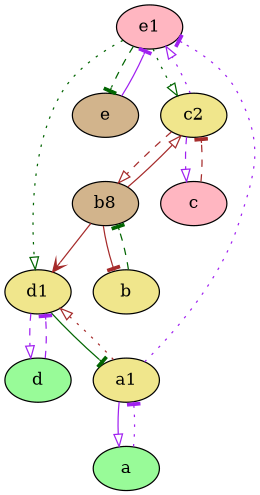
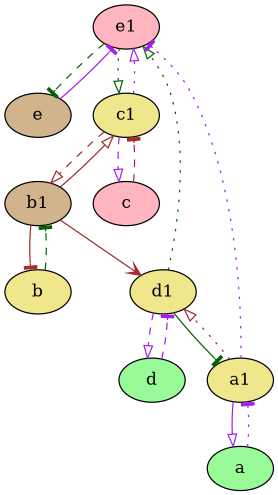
node "c2": label "c2" -> "c1"
edge "e1" -> "d1": reversed
node "b8": label "b8" -> "b1"
